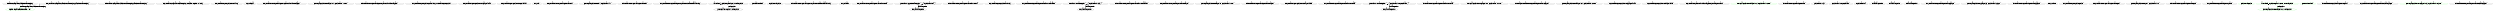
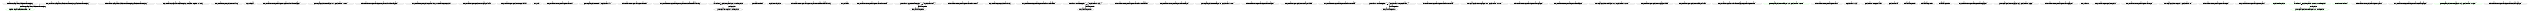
node "FromTerabytes Humanizer.Tests.Bytes.ParsingTests.ParseMegabytes()": label "FromTerabytes Humanizer.Tests.Bytes.ParsingTests.ParseMegabytes()" -> "Exit Humanizer.Tests.Bytes.ParsingTests.ParseMegabytes()"
node "Entry Humanizer.Tests.Bytes.ParsingTests.ParseKilobytes()": added
node "Assert.True(resultBool)": label "Assert.True(resultBool)" -> "FromBits.True(resultBool)"
